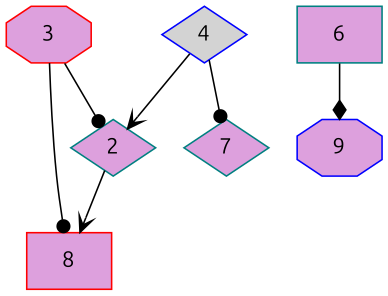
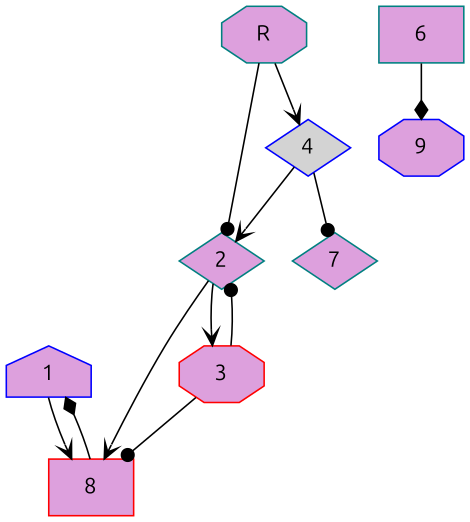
node "R": added
edge "2" -> "3": added
node "1": added
